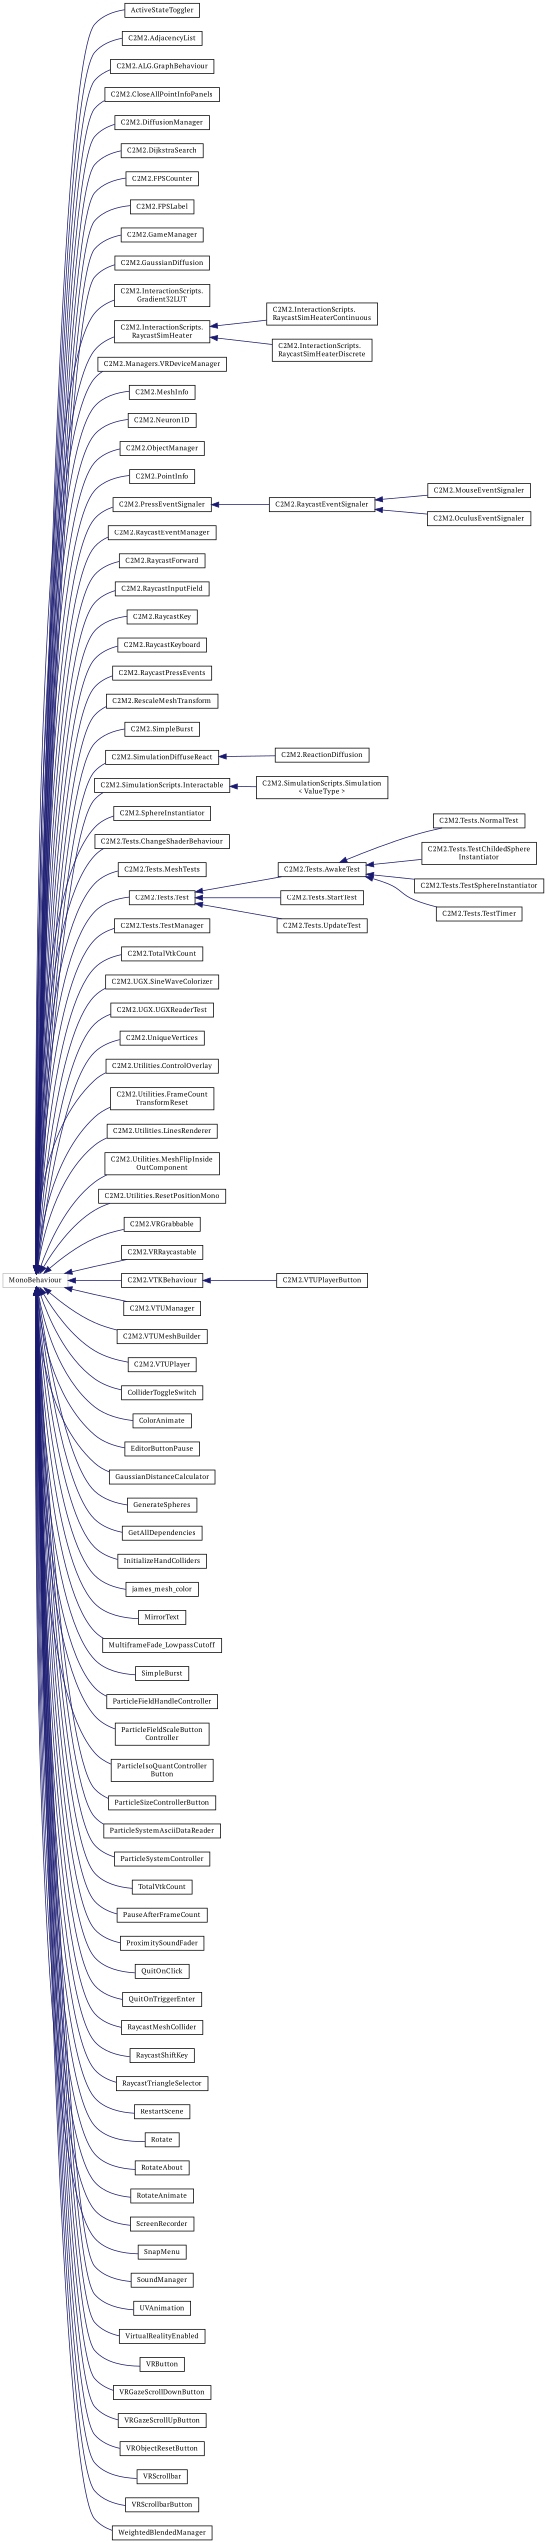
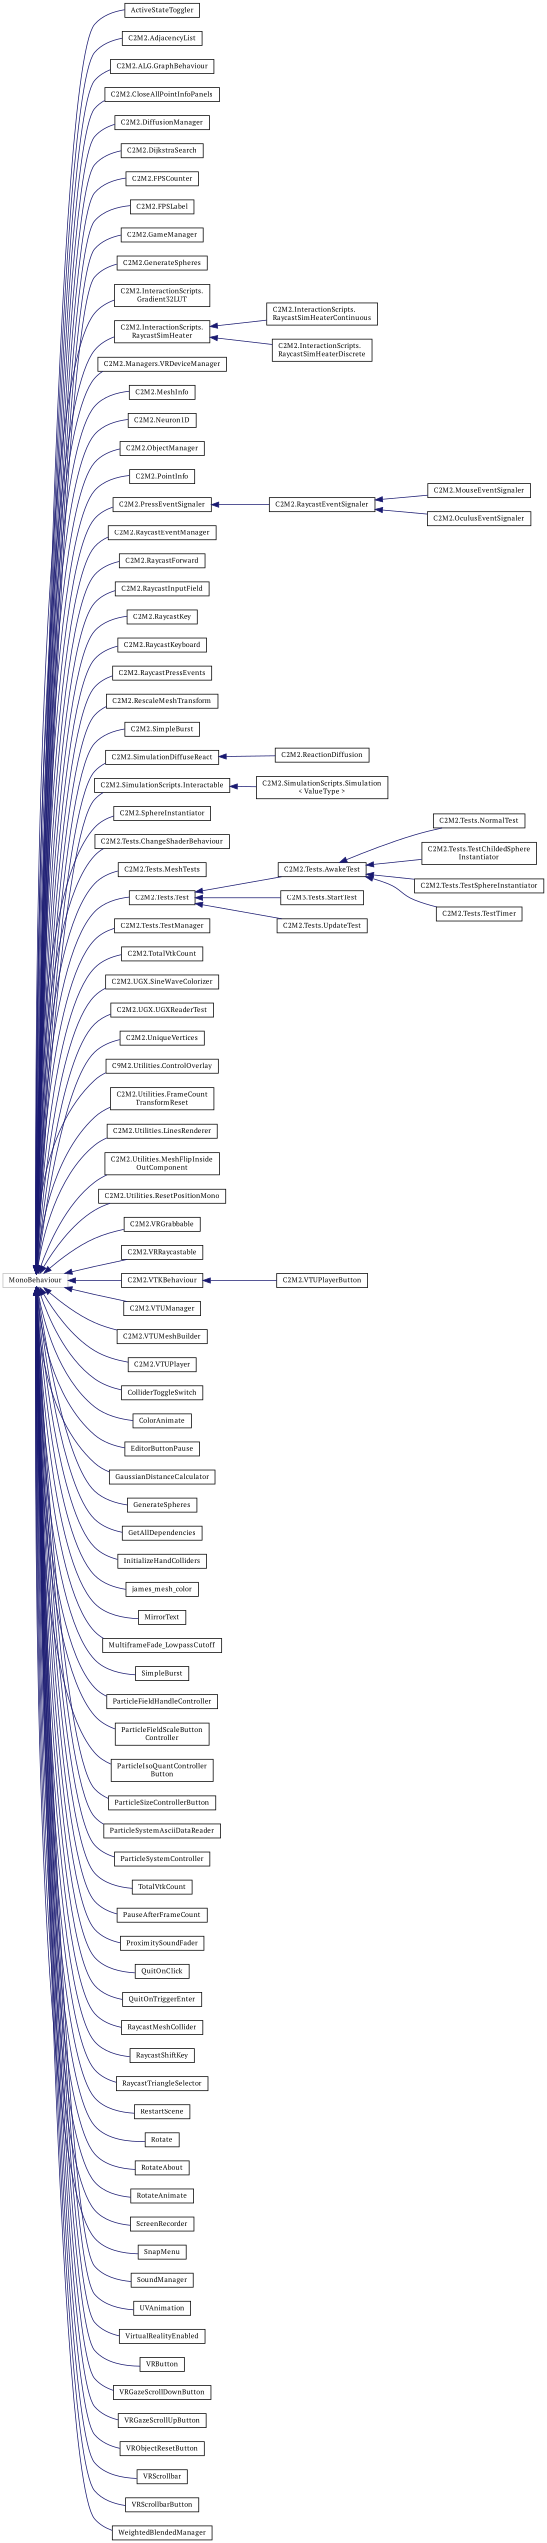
node "C2M2.GaussianDiffusion": label "C2M2.GaussianDiffusion" -> "C2M2.GenerateSpheres"
node "C2M2.Tests.StartTest": label "C2M2.Tests.StartTest" -> "C2M3.Tests.StartTest"
node "C2M2.Utilities.ControlOverlay": label "C2M2.Utilities.ControlOverlay" -> "C9M2.Utilities.ControlOverlay"
